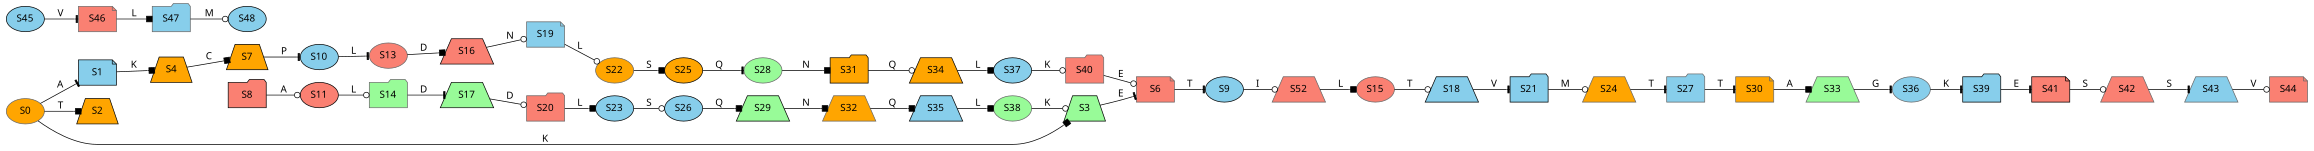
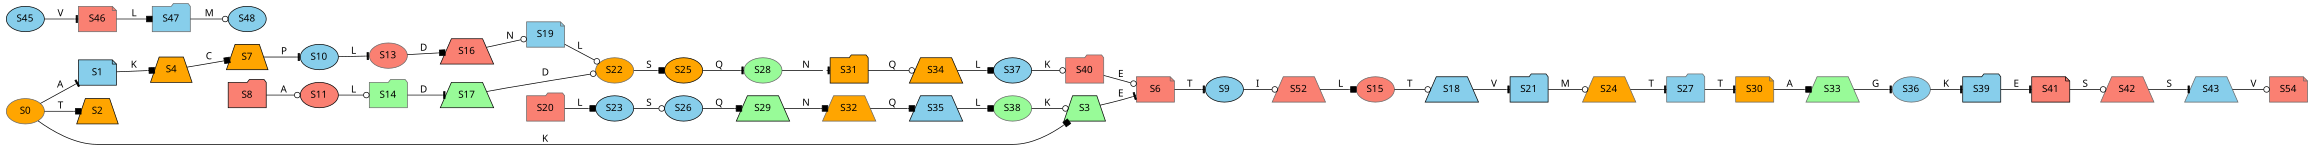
edge "S28" -> "S31": arrowhead box -> tee
node "S44": label "S44" -> "S54"
edge "S17" -> "S20": now "S17" -> "S22"
